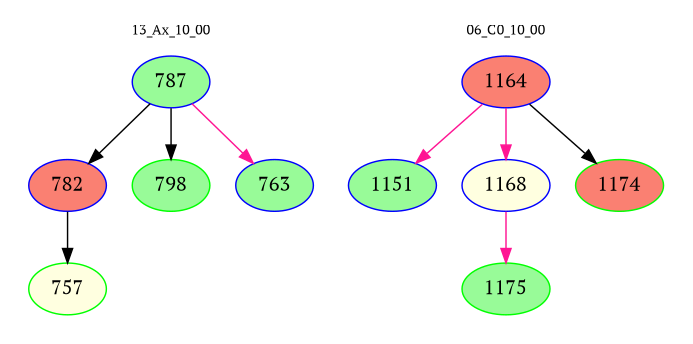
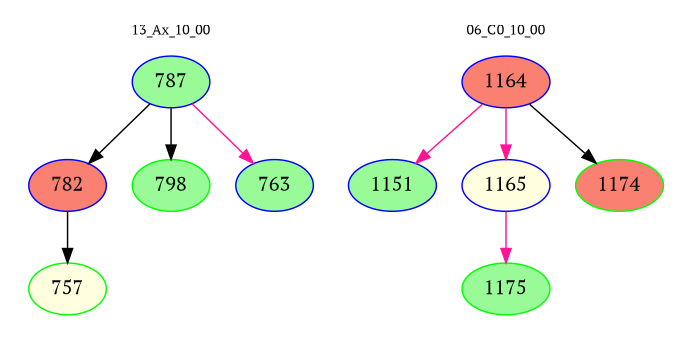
node "1168": label "1168" -> "1165"
